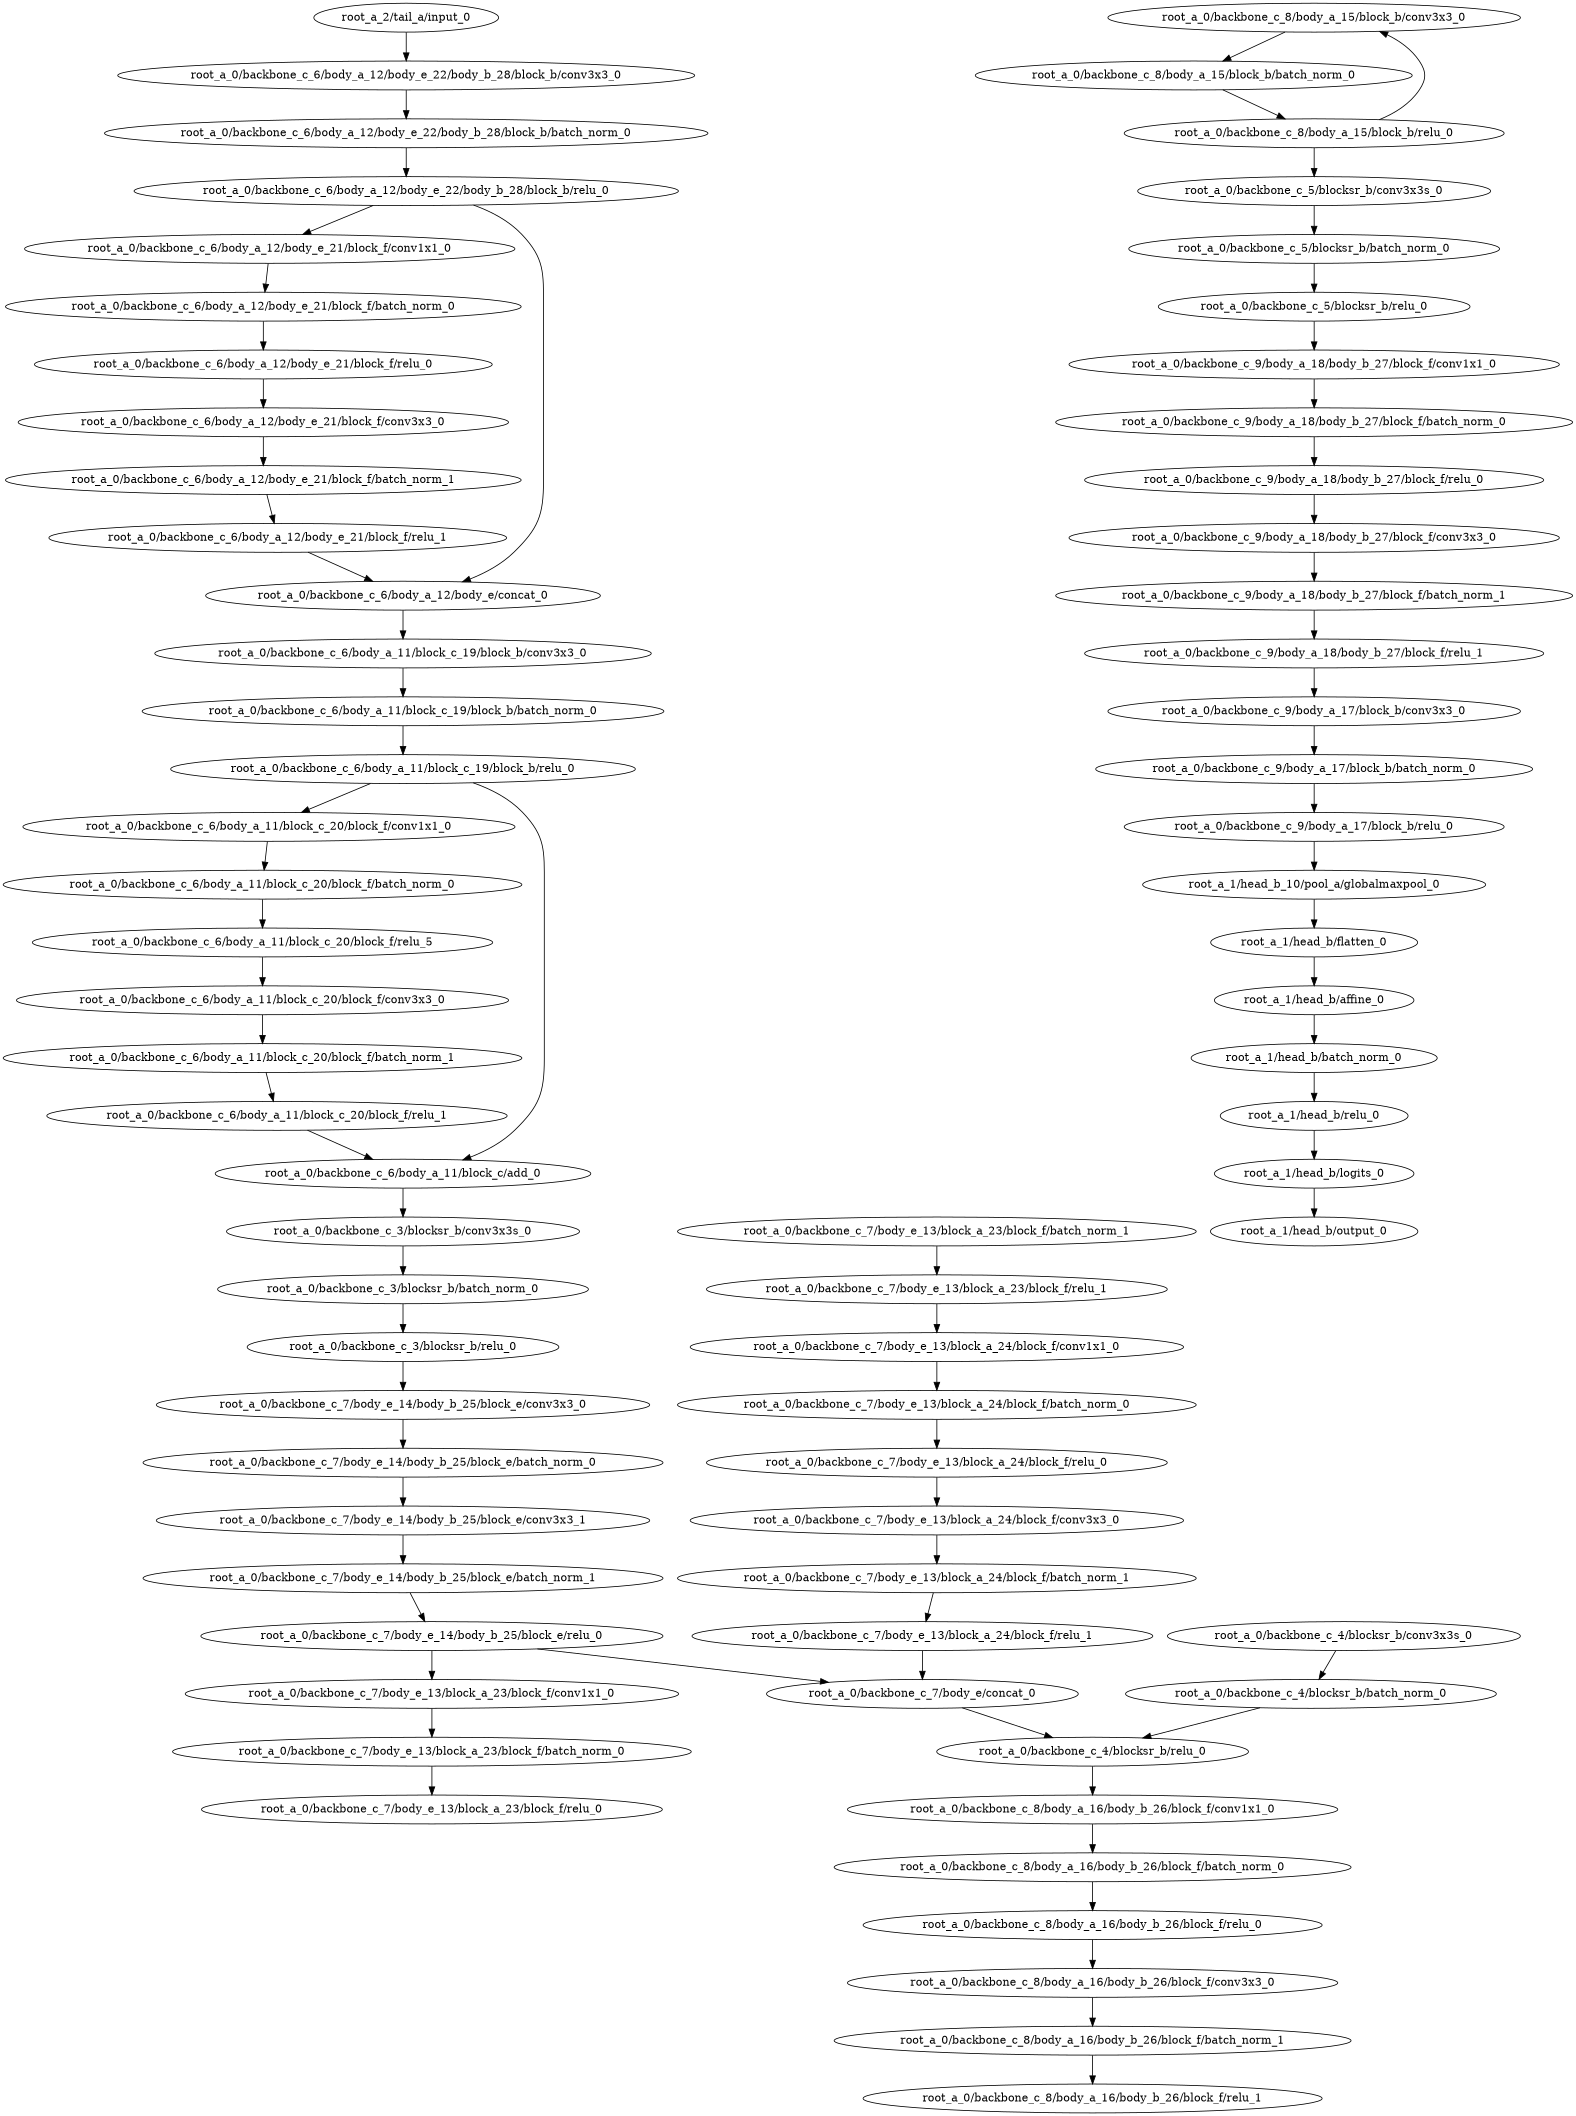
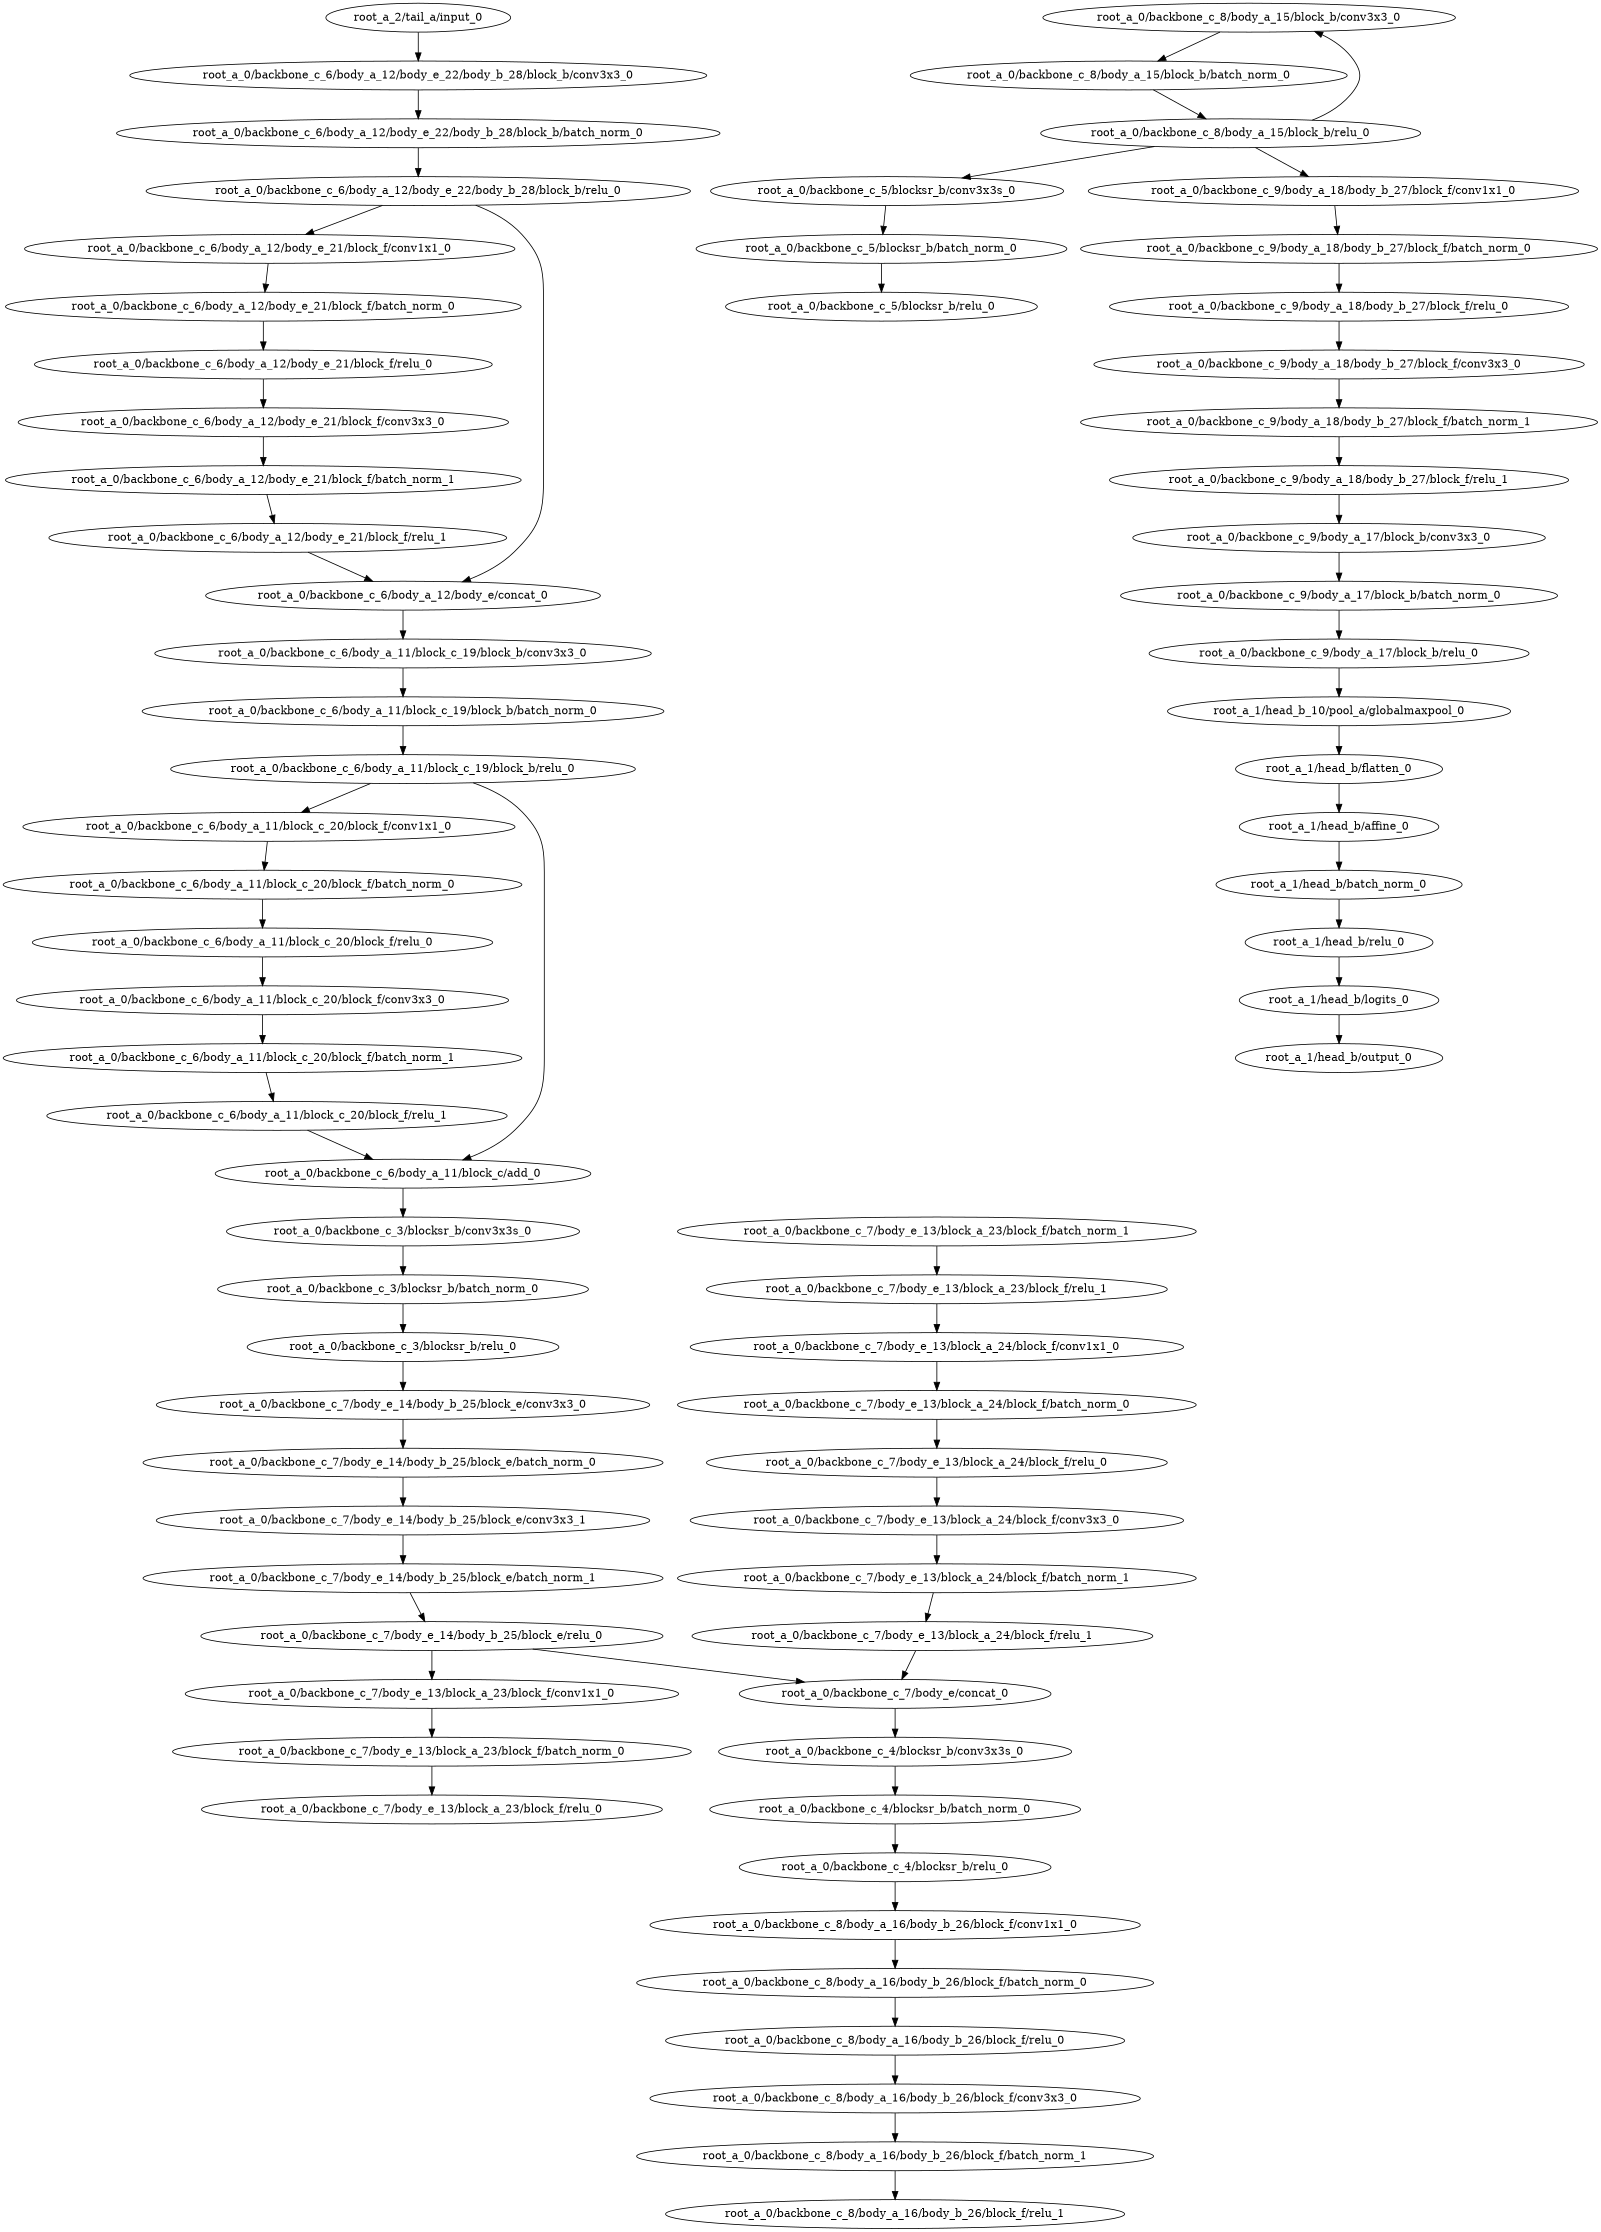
edge "root_a_0/backbone_c_5/blocksr_b/relu_0" -> "root_a_0/backbone_c_9/body_a_18/body_b_27/block_f/conv1x1_0": now "root_a_0/backbone_c_8/body_a_15/block_b/relu_0" -> "root_a_0/backbone_c_9/body_a_18/body_b_27/block_f/conv1x1_0"
node "root_a_0/backbone_c_6/body_a_11/block_c_20/block_f/relu_5": label "root_a_0/backbone_c_6/body_a_11/block_c_20/block_f/relu_5" -> "root_a_0/backbone_c_6/body_a_11/block_c_20/block_f/relu_0"
edge "root_a_0/backbone_c_7/body_e/concat_0" -> "root_a_0/backbone_c_4/blocksr_b/relu_0": now "root_a_0/backbone_c_7/body_e/concat_0" -> "root_a_0/backbone_c_4/blocksr_b/conv3x3s_0"
